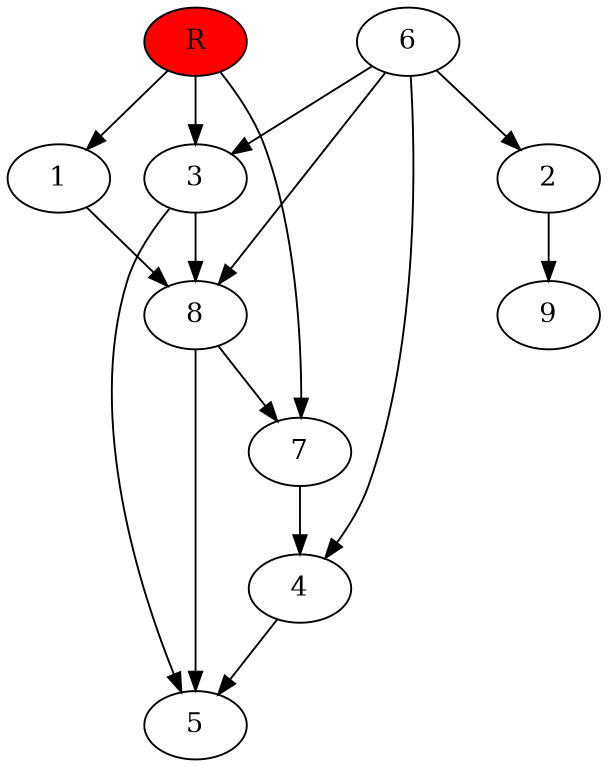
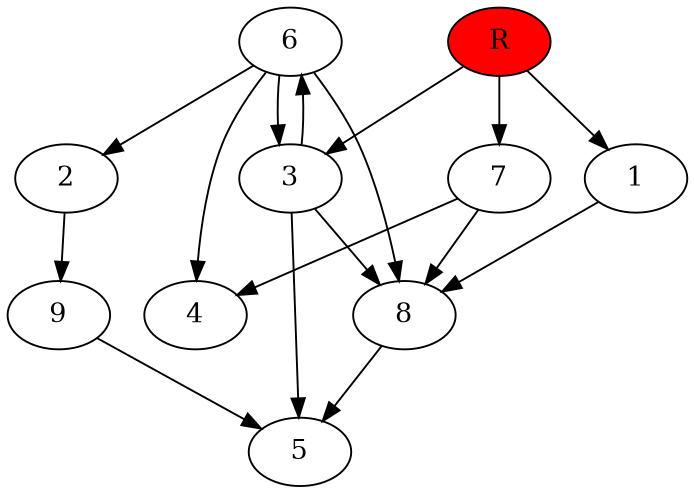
edge "3" -> "6": added
edge "8" -> "7": reversed
edge "4" -> "5": now "9" -> "5"
